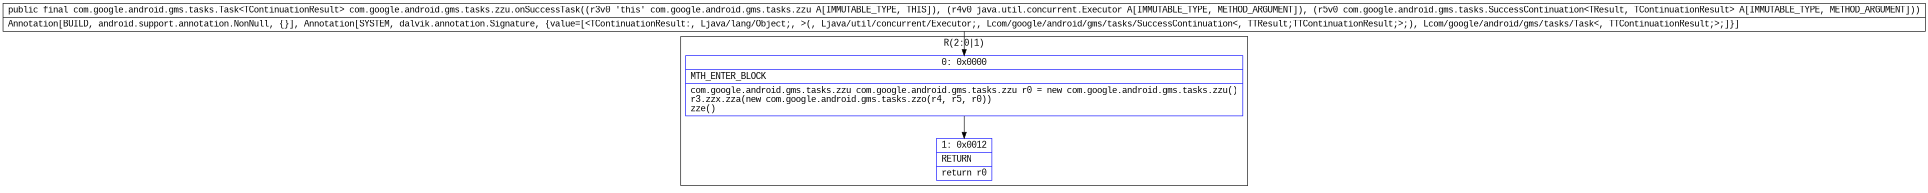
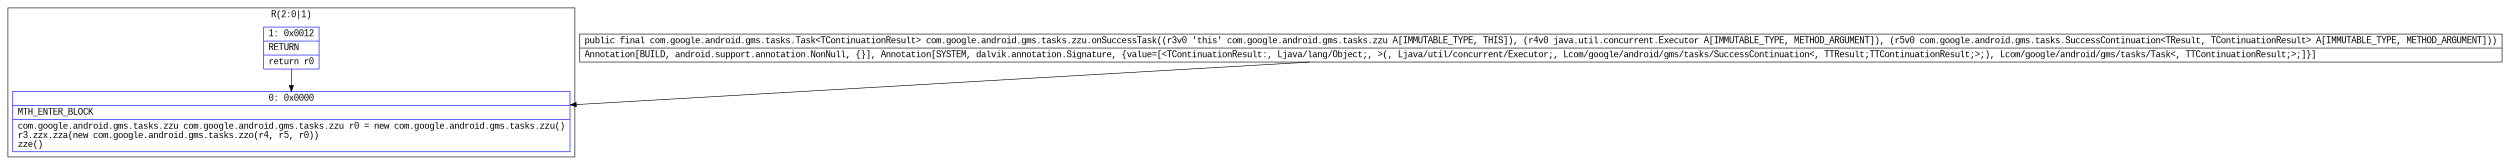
edge "0: 0x0000" -> "1: 0x0012": reversed
